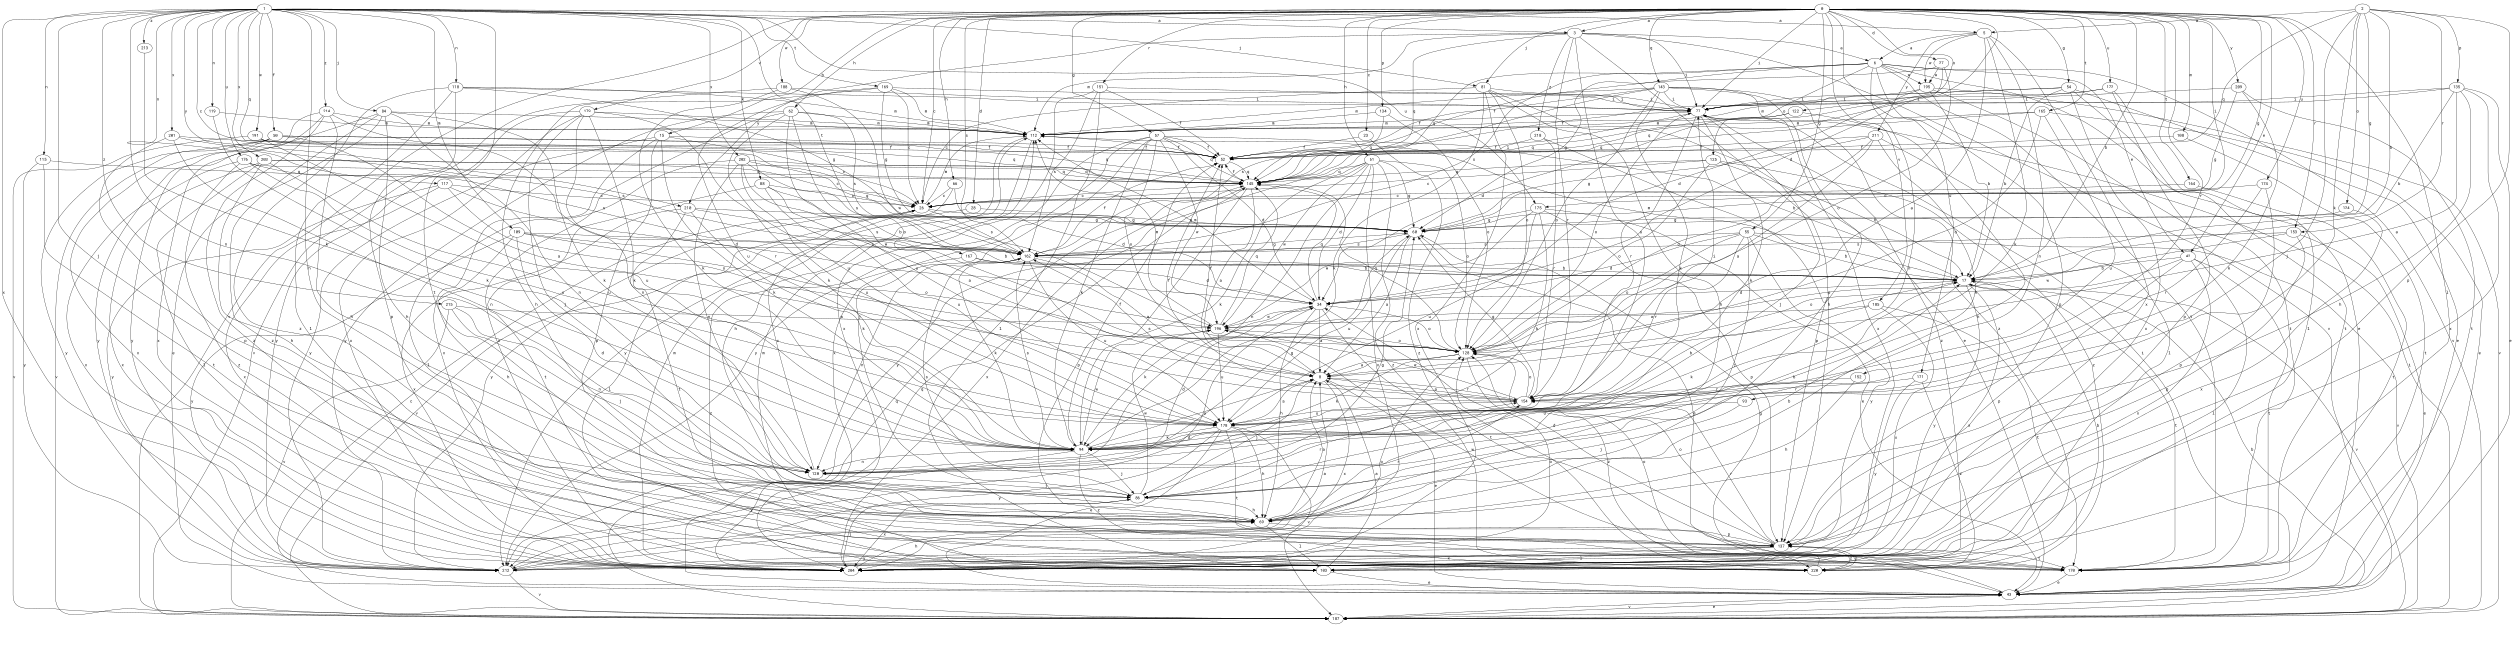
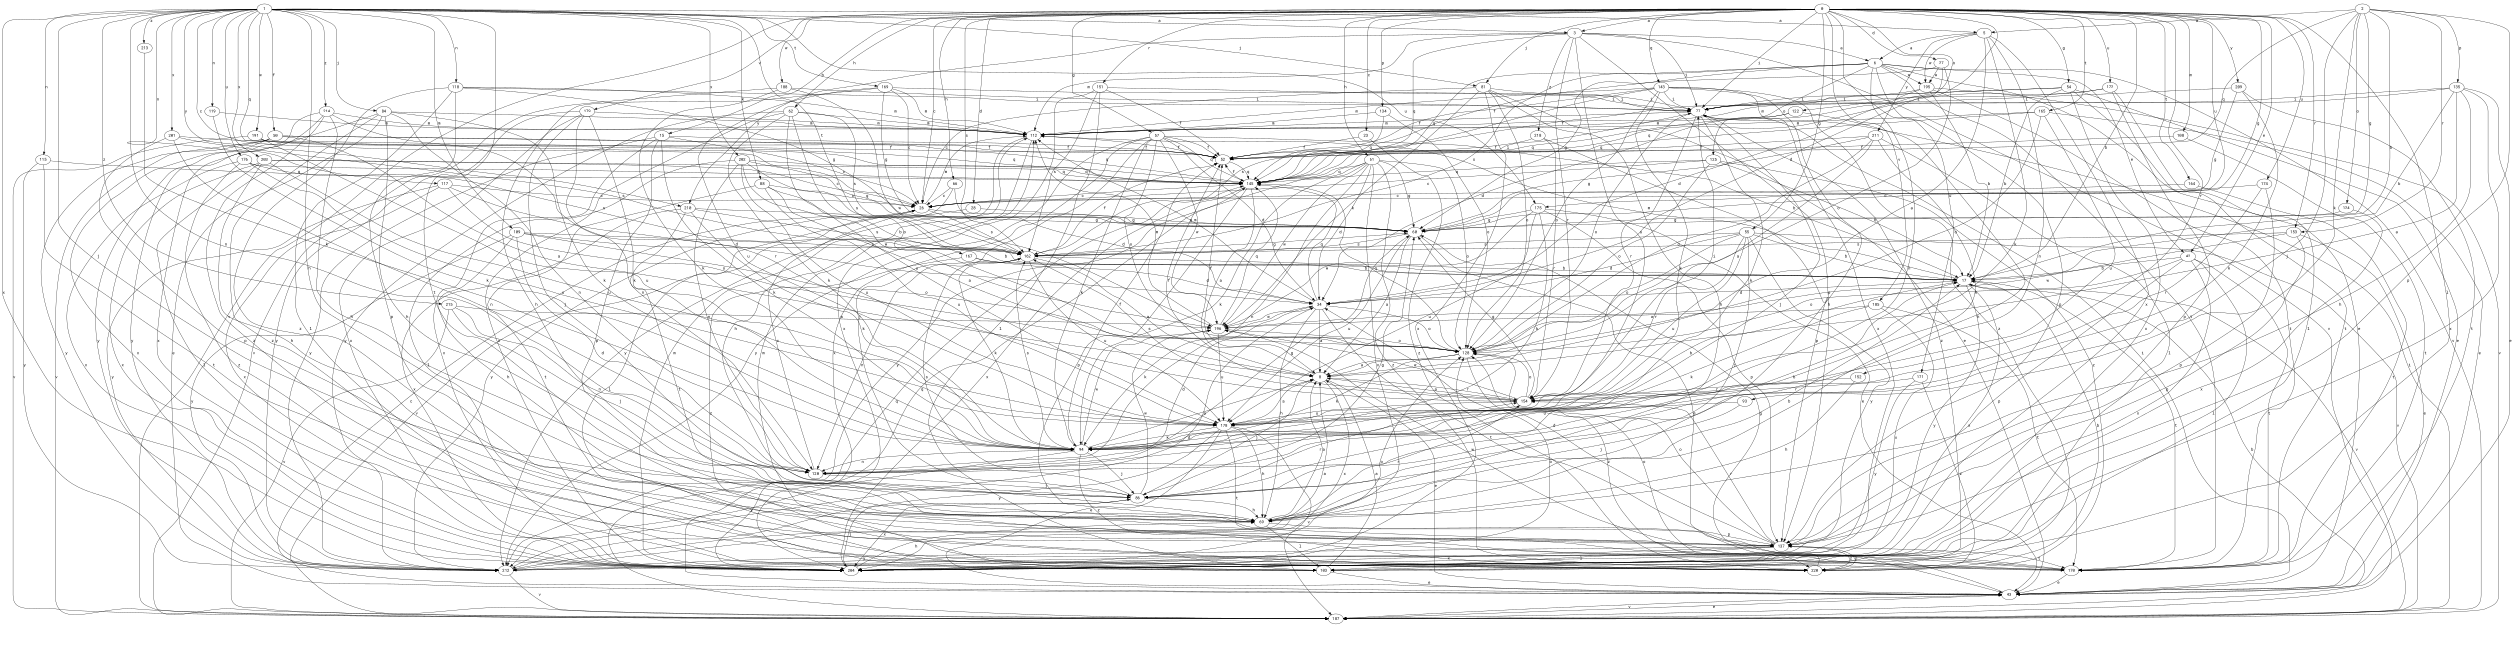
edge "0" -> "175": label "i" -> "u"
edge "81" -> "94": now "81" -> "196"
edge "179" -> "178": now "55" -> "178"
